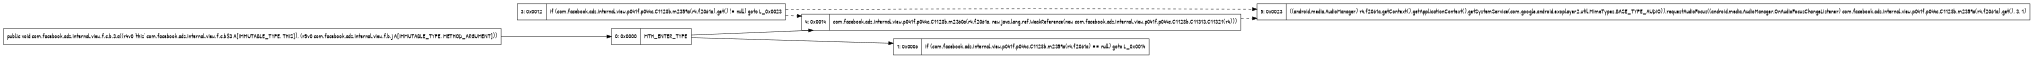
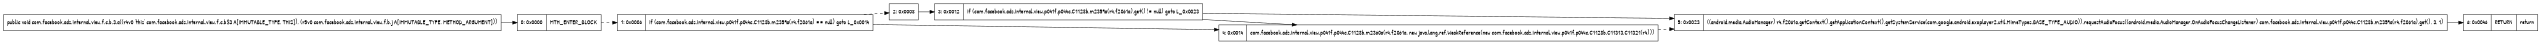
edge "3: 0x0012" -> "5: 0x0023": style dashed -> solid
node "2: 0x0008": added
edge "3: 0x0012" -> "4: 0x0014": style dashed -> solid
node "6: 0x0046": added
edge "0: 0x0000" -> "4: 0x0014": now "1: 0x0006" -> "4: 0x0014"
node "0: 0x0000": text "MTH_ENTER_TYPE" -> "MTH_ENTER_BLOCK"
edge "0: 0x0000" -> "1: 0x0006": style solid -> dashed
